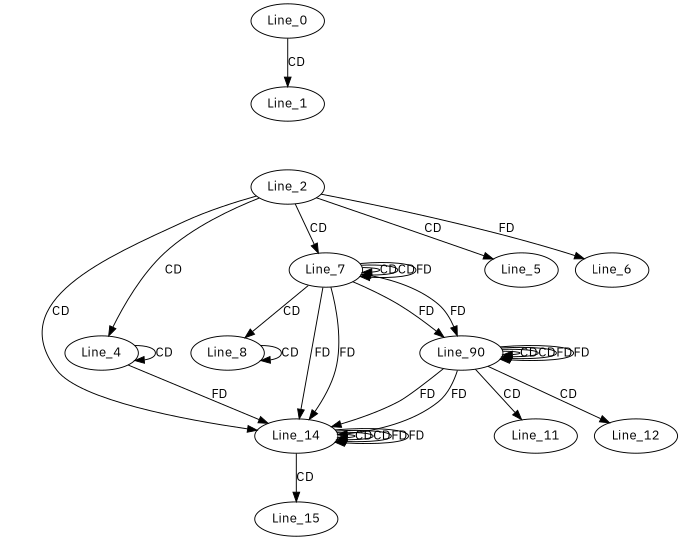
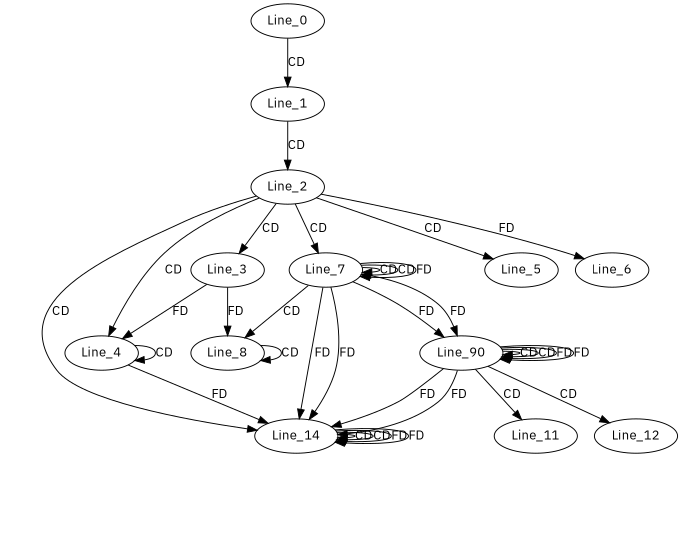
edge "Line_1" -> "Line_2": added, label "CD"
node "Line_3": added
node "Line_15": removed
